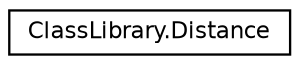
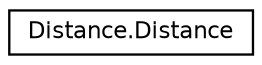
node "ClassLibrary.Distance": label "ClassLibrary.Distance" -> "Distance.Distance"
